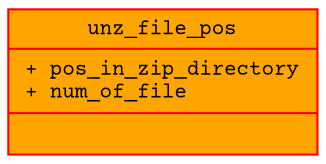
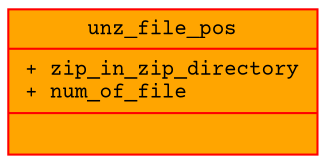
node "unz_file_pos": text "+ pos_in_zip_directory" -> "+ zip_in_zip_directory"
